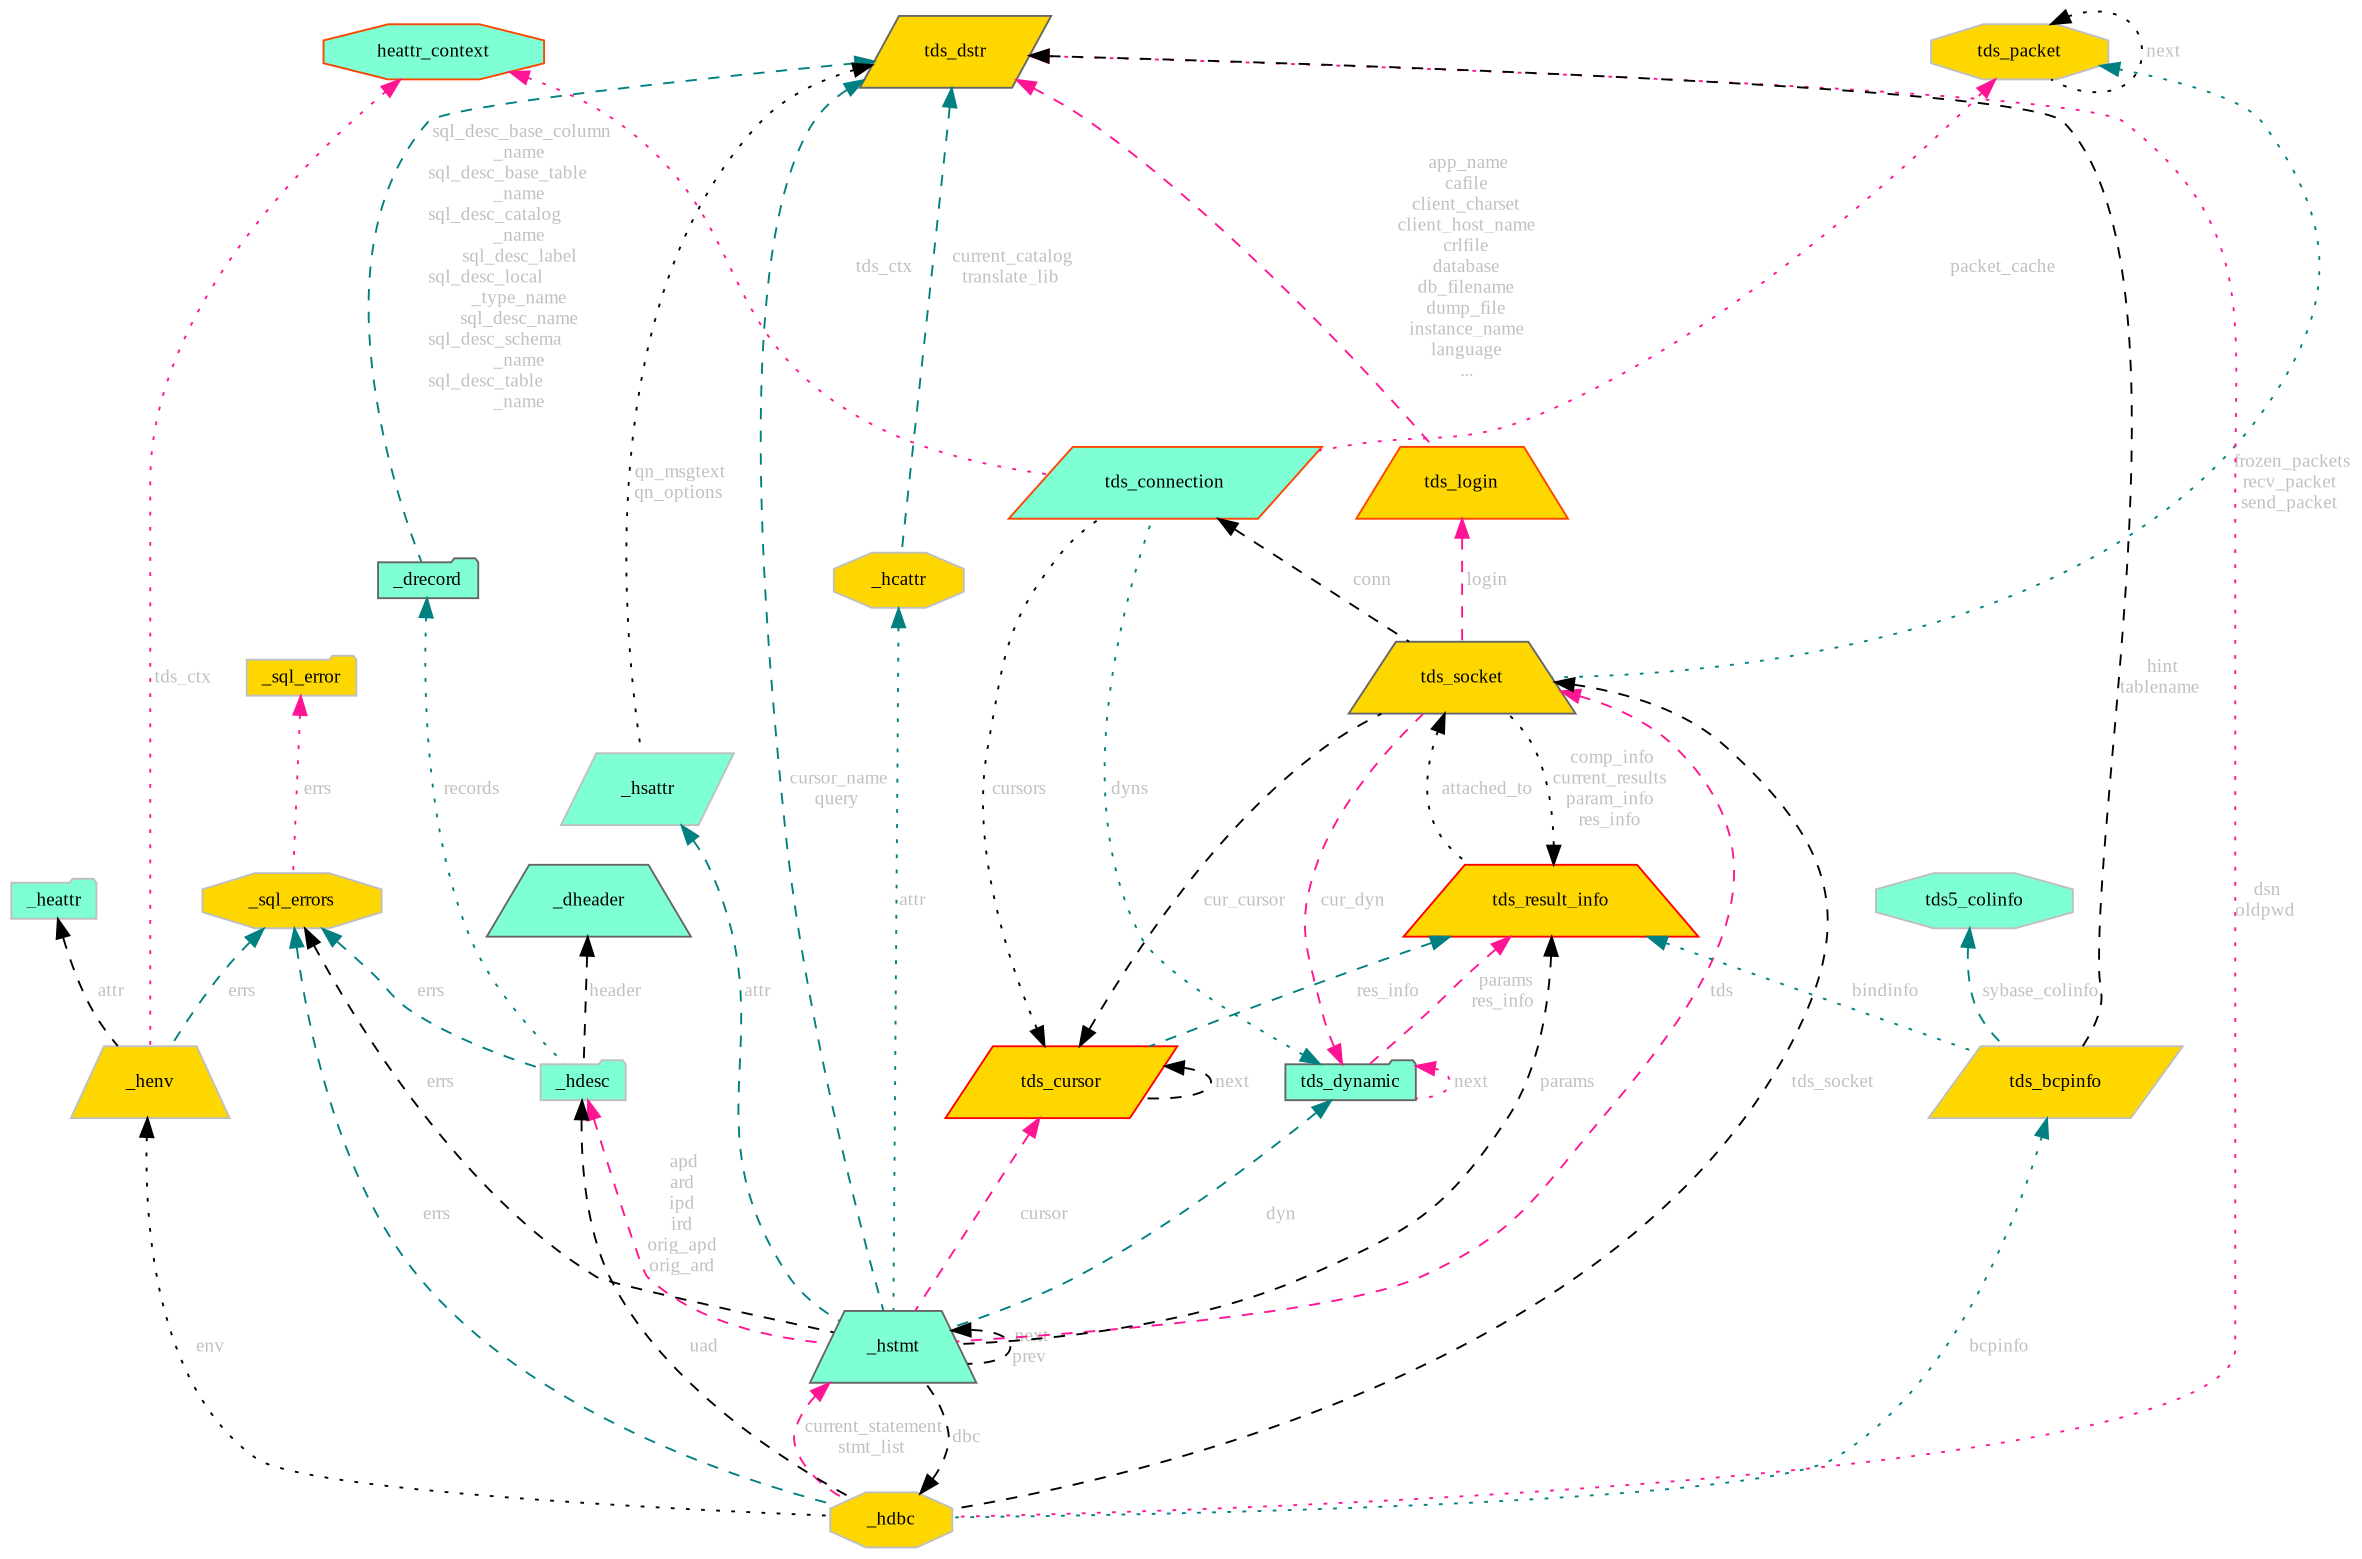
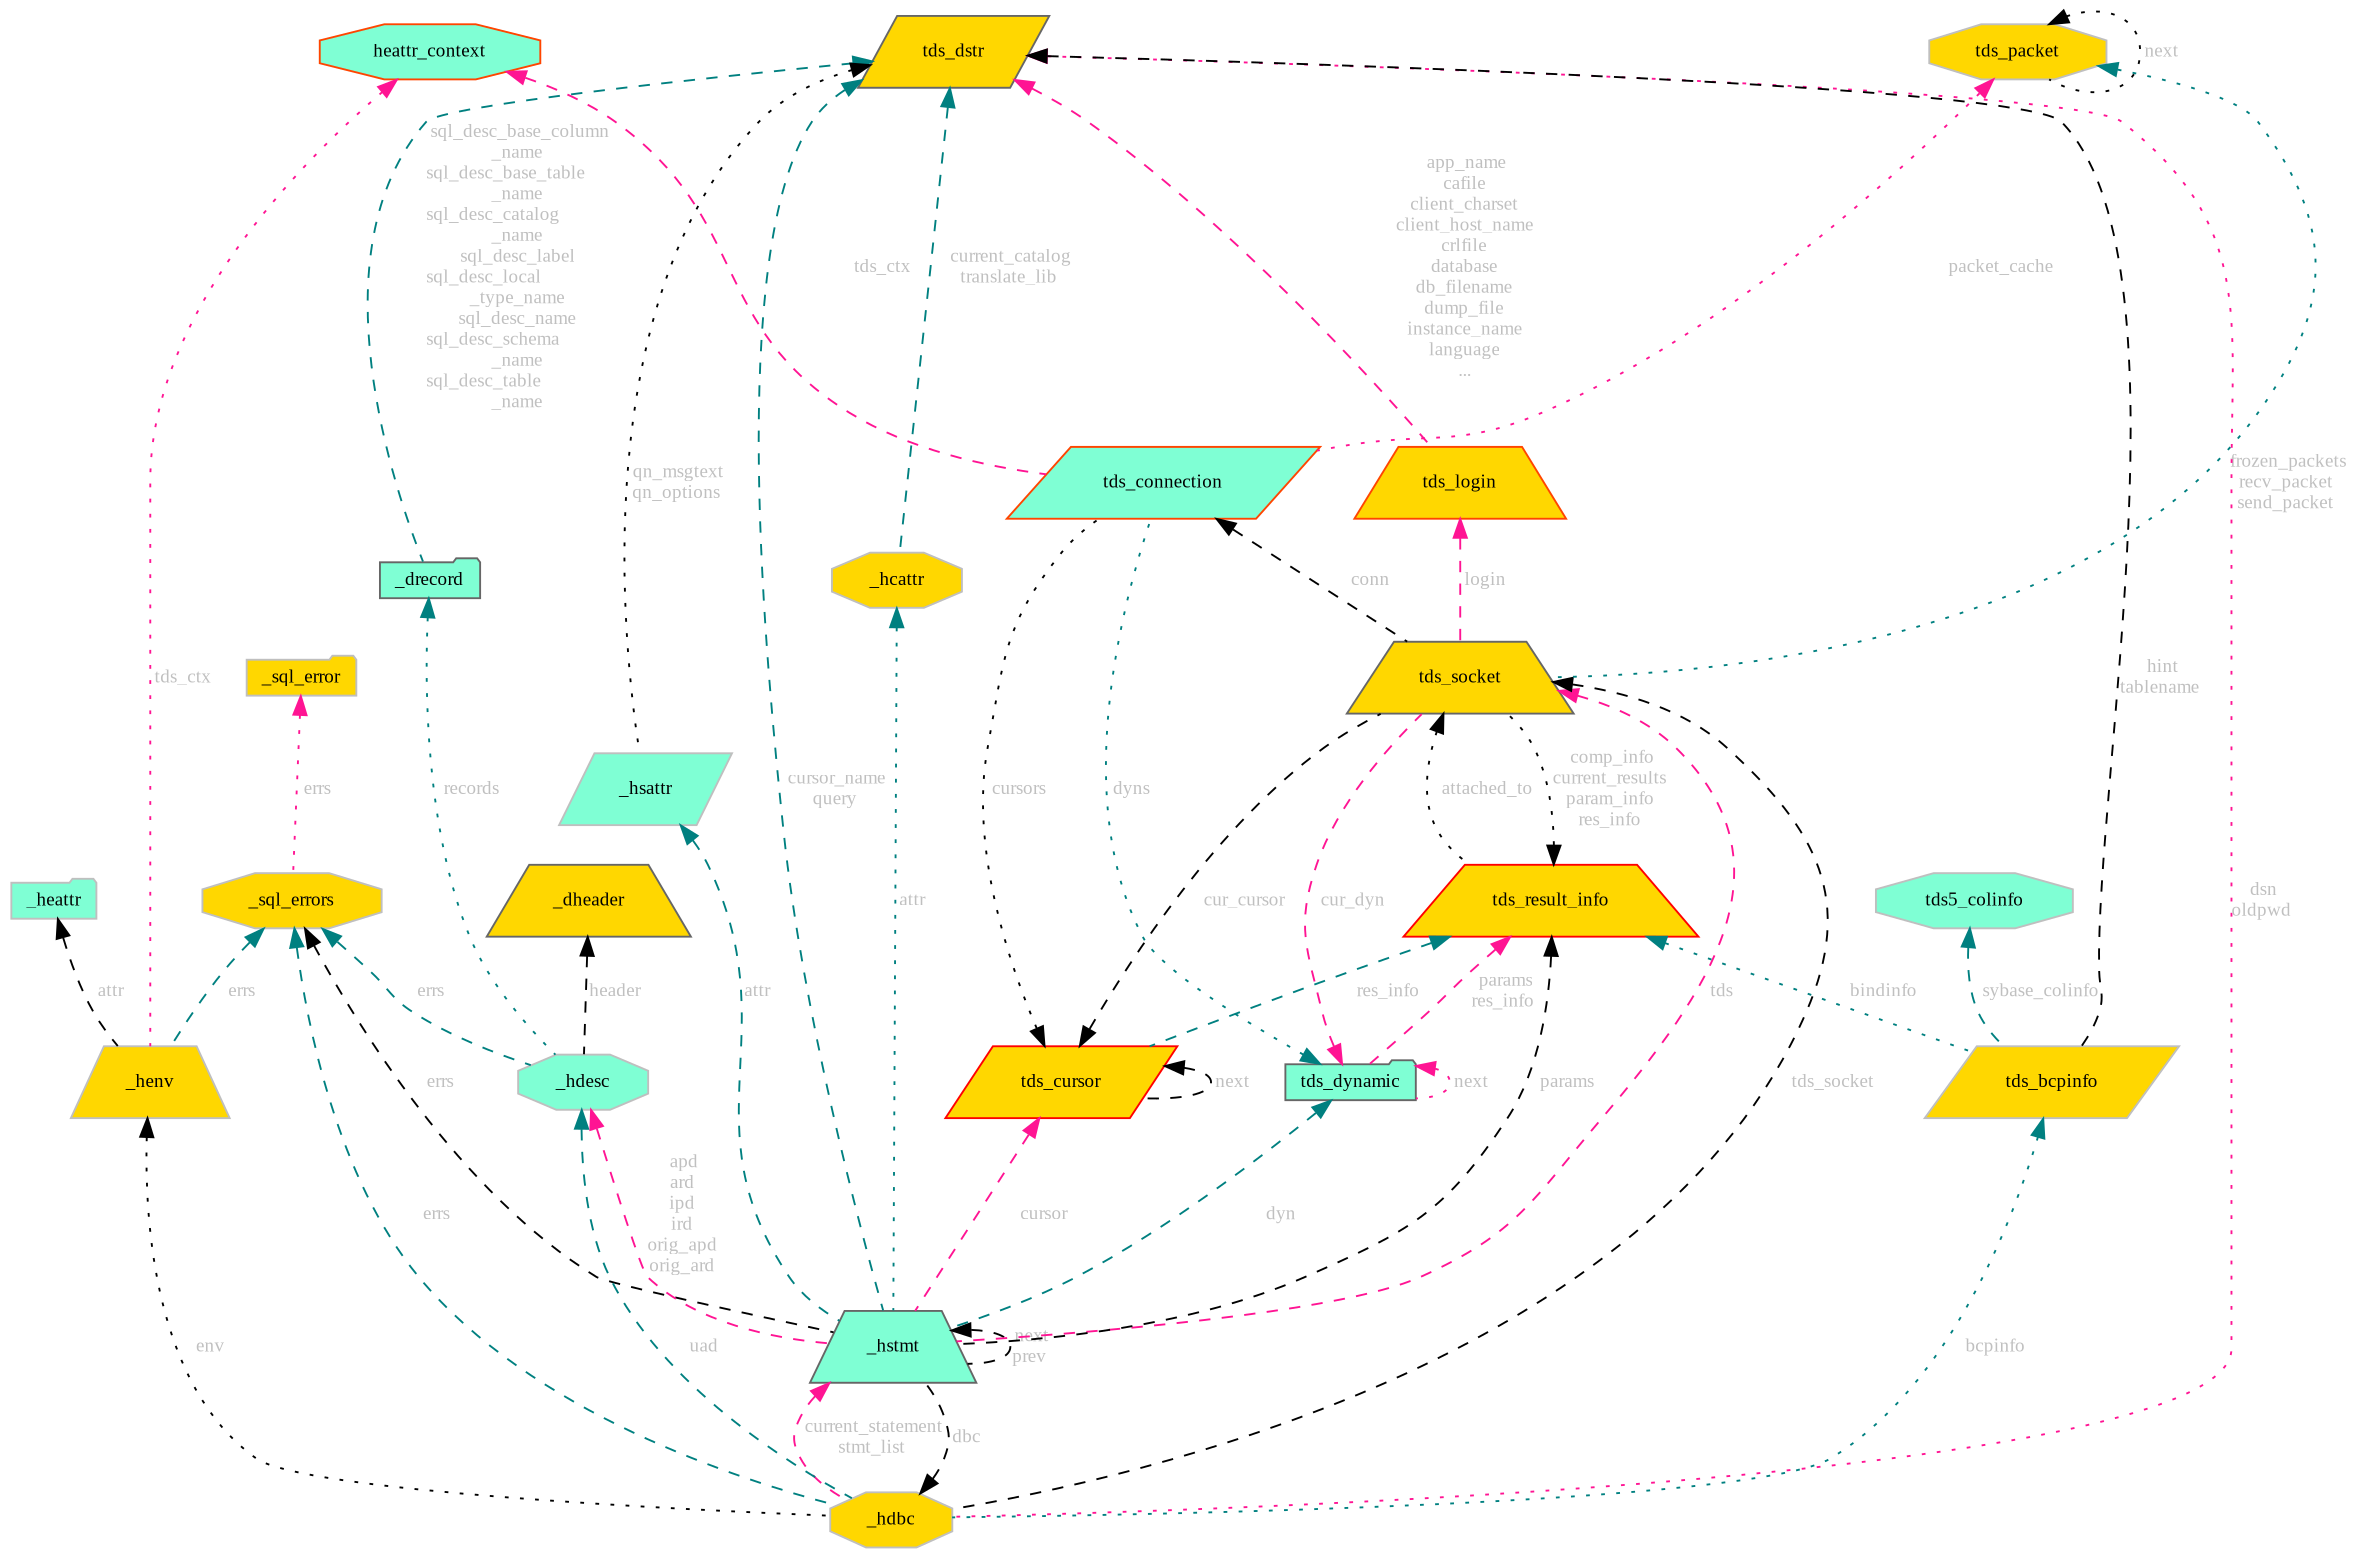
edge "tds_connection" -> "heattr_context": style dotted -> dashed
node "_dheader": fillcolor aquamarine -> gold
node "_hdesc": shape folder -> octagon
edge "_hdbc" -> "_hdesc": color black -> teal
